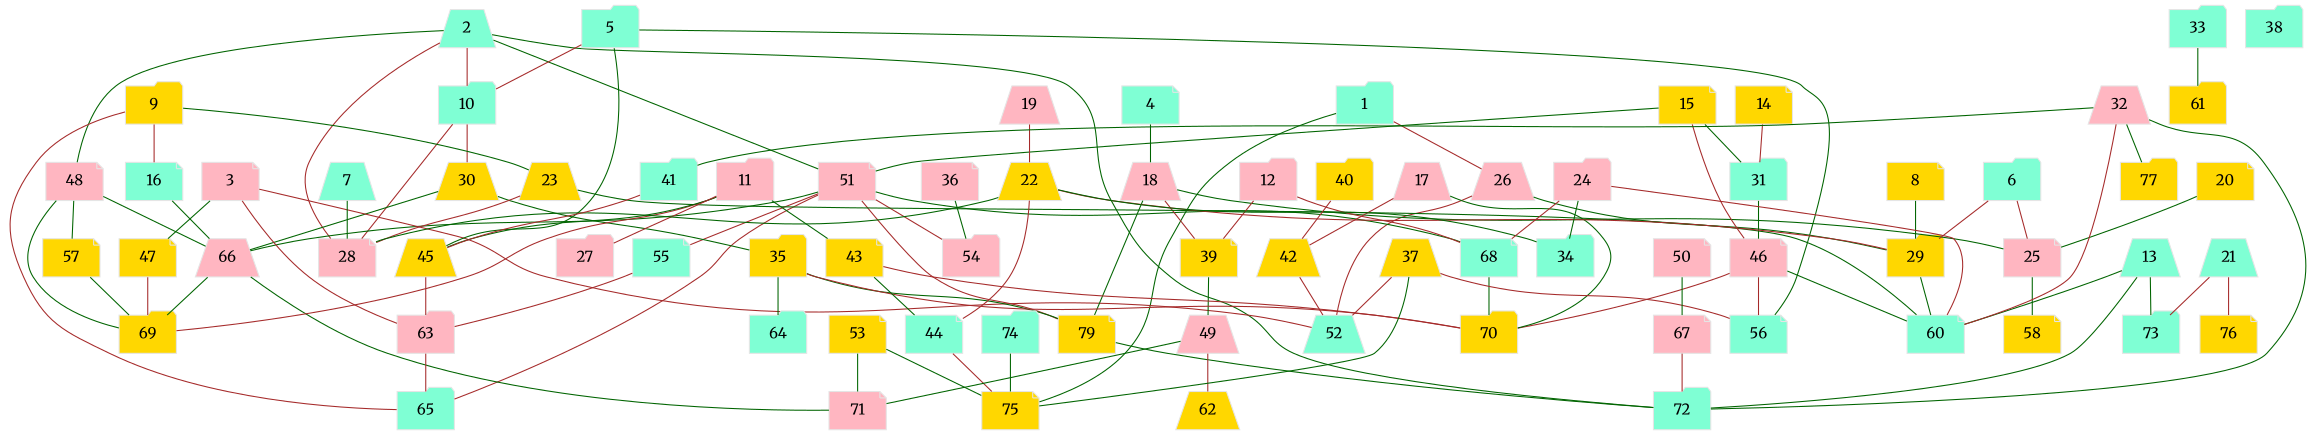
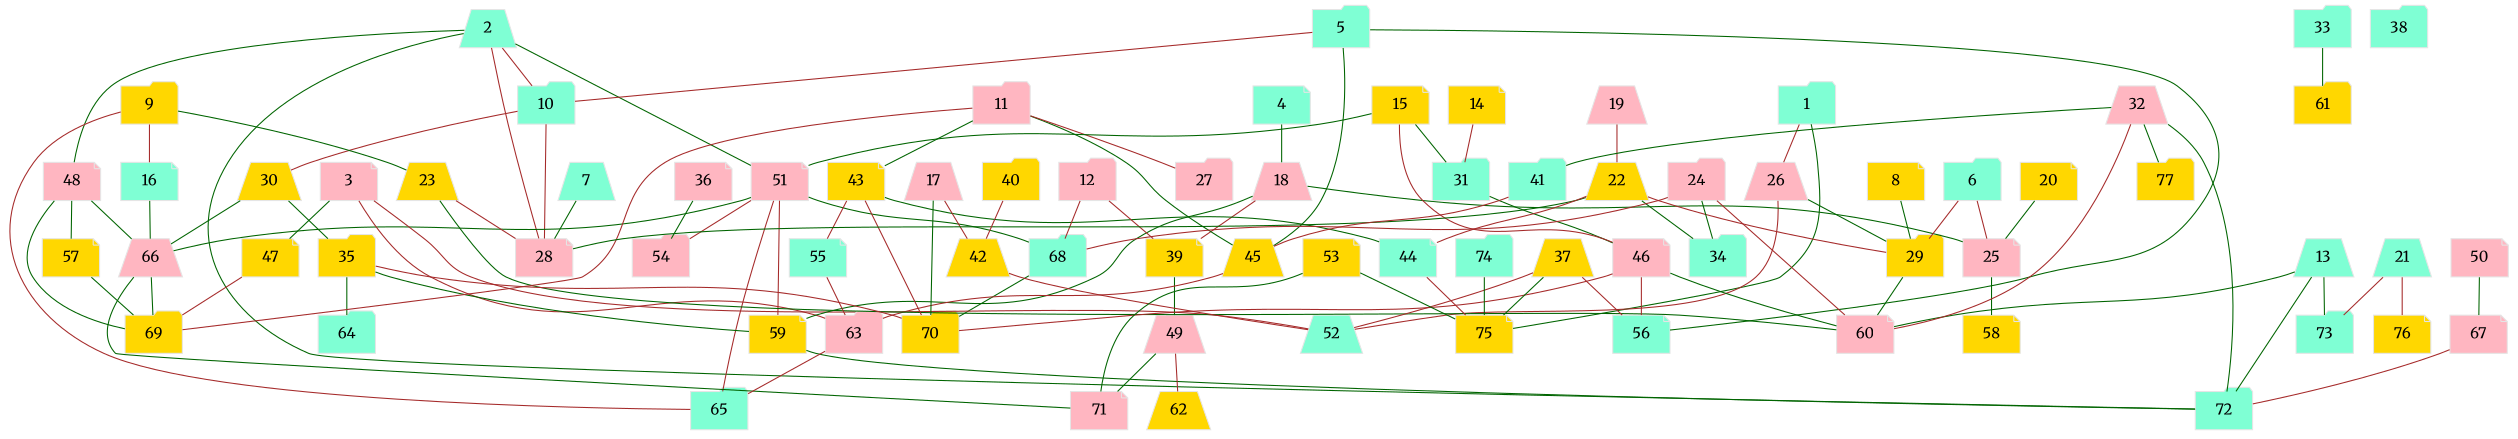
edge "51" -- "55": now "43" -- "55"
node "68": shape note -> folder
node "79": label "79" -> "59"
node "60": fillcolor aquamarine -> lightpink
